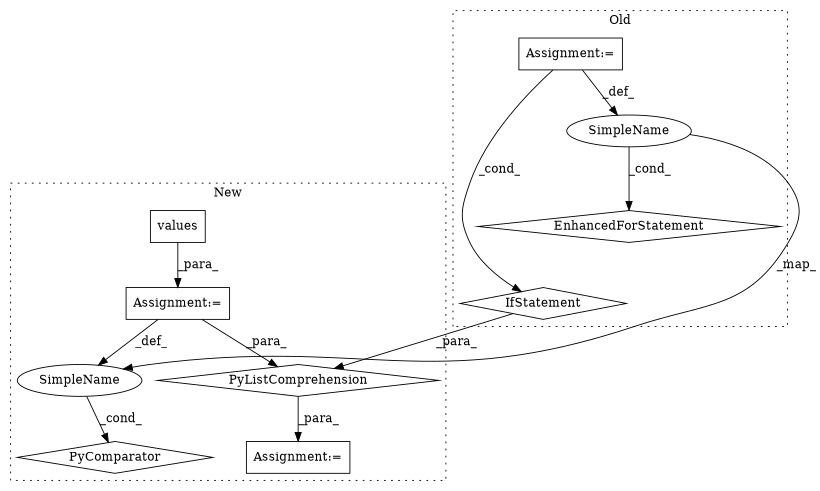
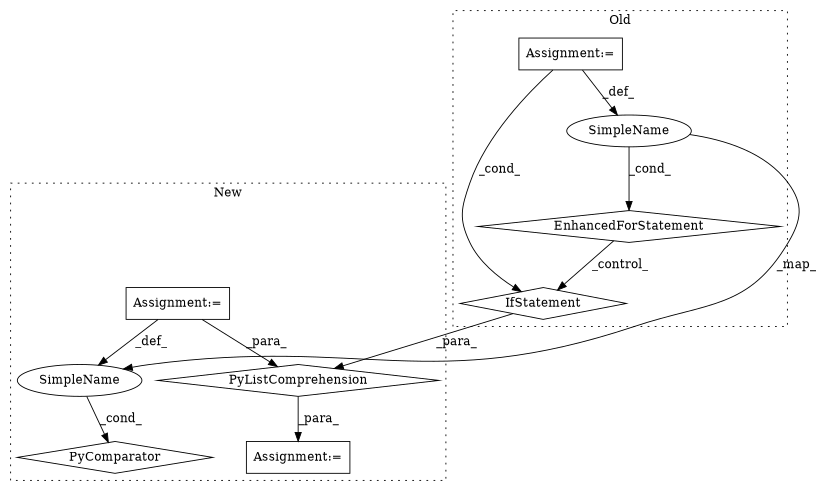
node "values": removed
edge "EnhancedForStatement" -> "IfStatement": added, label "_control_"
